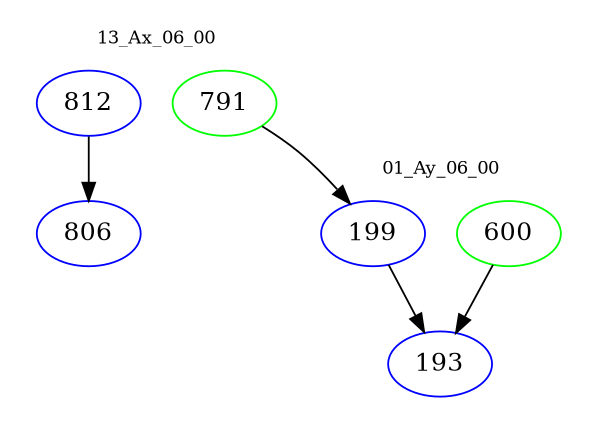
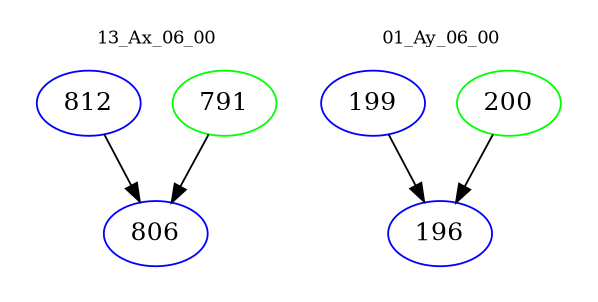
edge "791" -> "199": now "791" -> "806"
node "600": label "600" -> "200"
node "193": label "193" -> "196"
